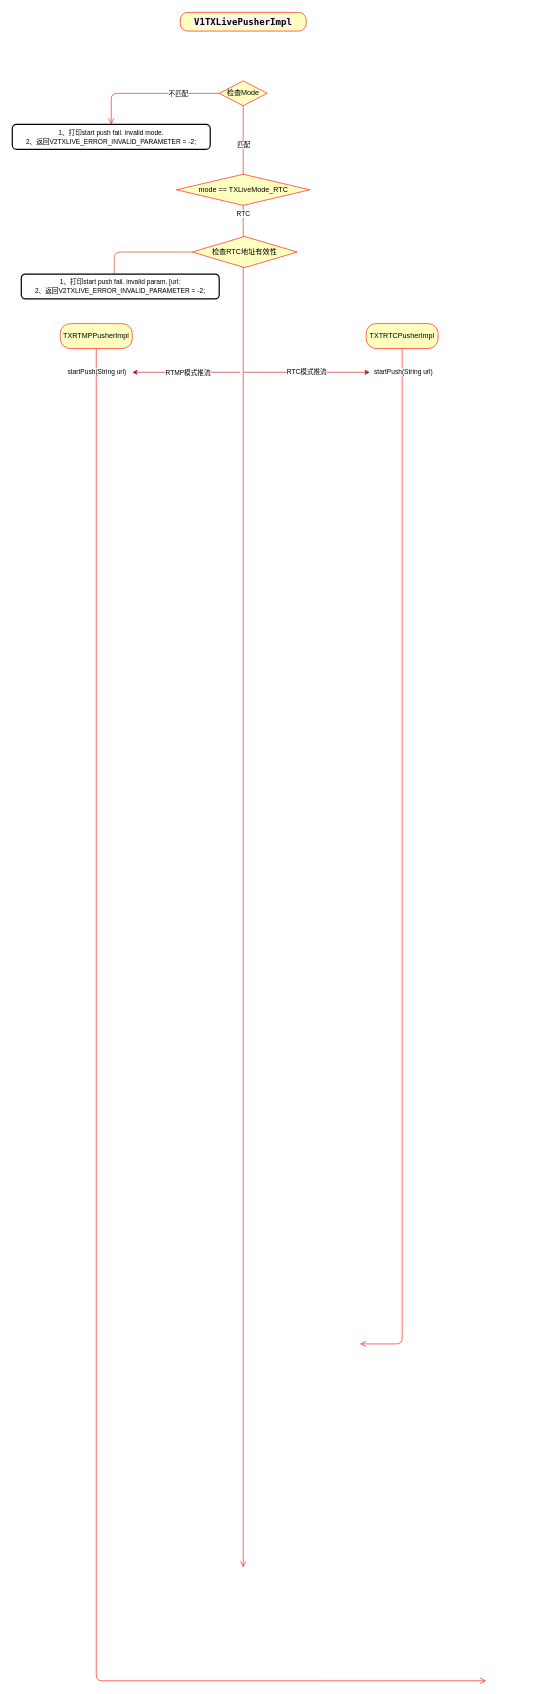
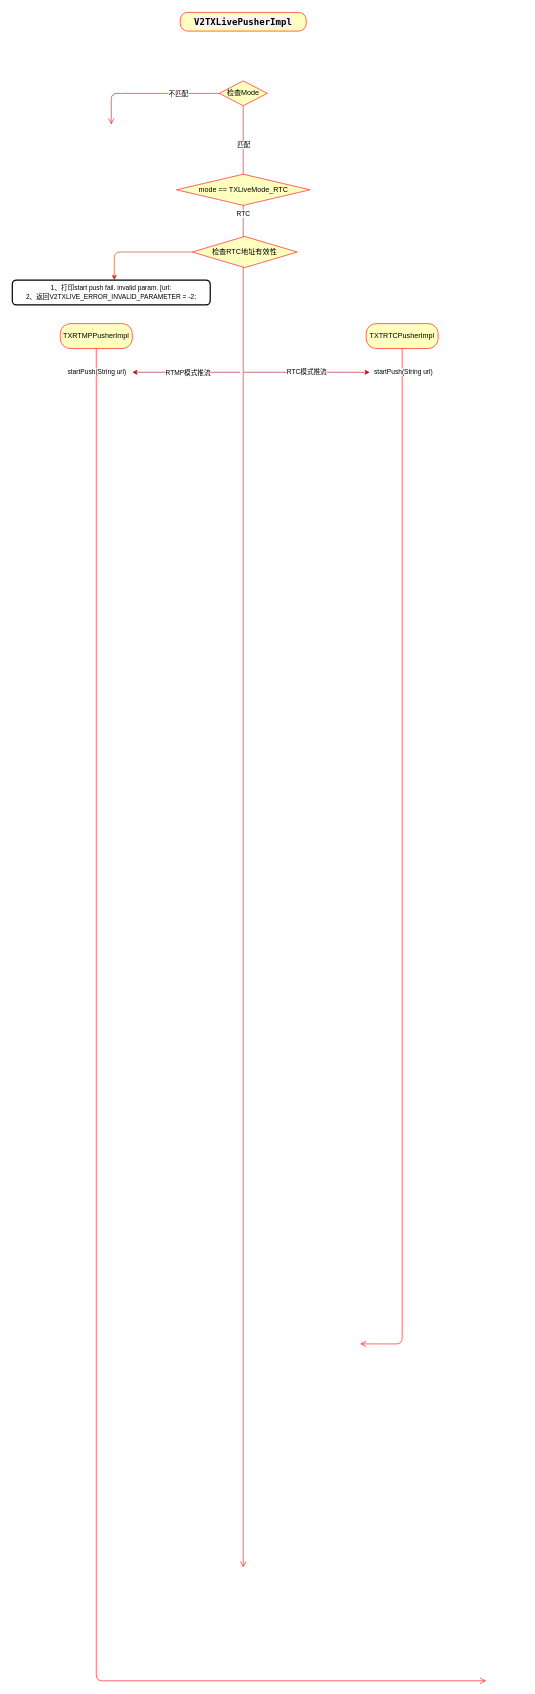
node "V1TXLivePusherImpl": label "V1TXLivePusherImpl" -> "V2TXLivePusherImpl"
node "1、打印start push fail. invalid mode.2、返回V2TXLIVE_ERROR_INVALID_PARAMETER = -2;": removed
node "1、打印start push fail. invalid param. [url:2、返回V2TXLIVE_ERROR_INVALID_PARAMETER = -2;": moved (120, 286) -> (111, 292)
